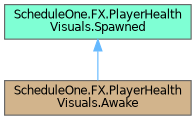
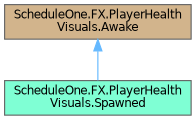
edge "ScheduleOne.FX.PlayerHealth Visuals.Awake" -> "ScheduleOne.FX.PlayerHealth Visuals.Spawned": reversed
